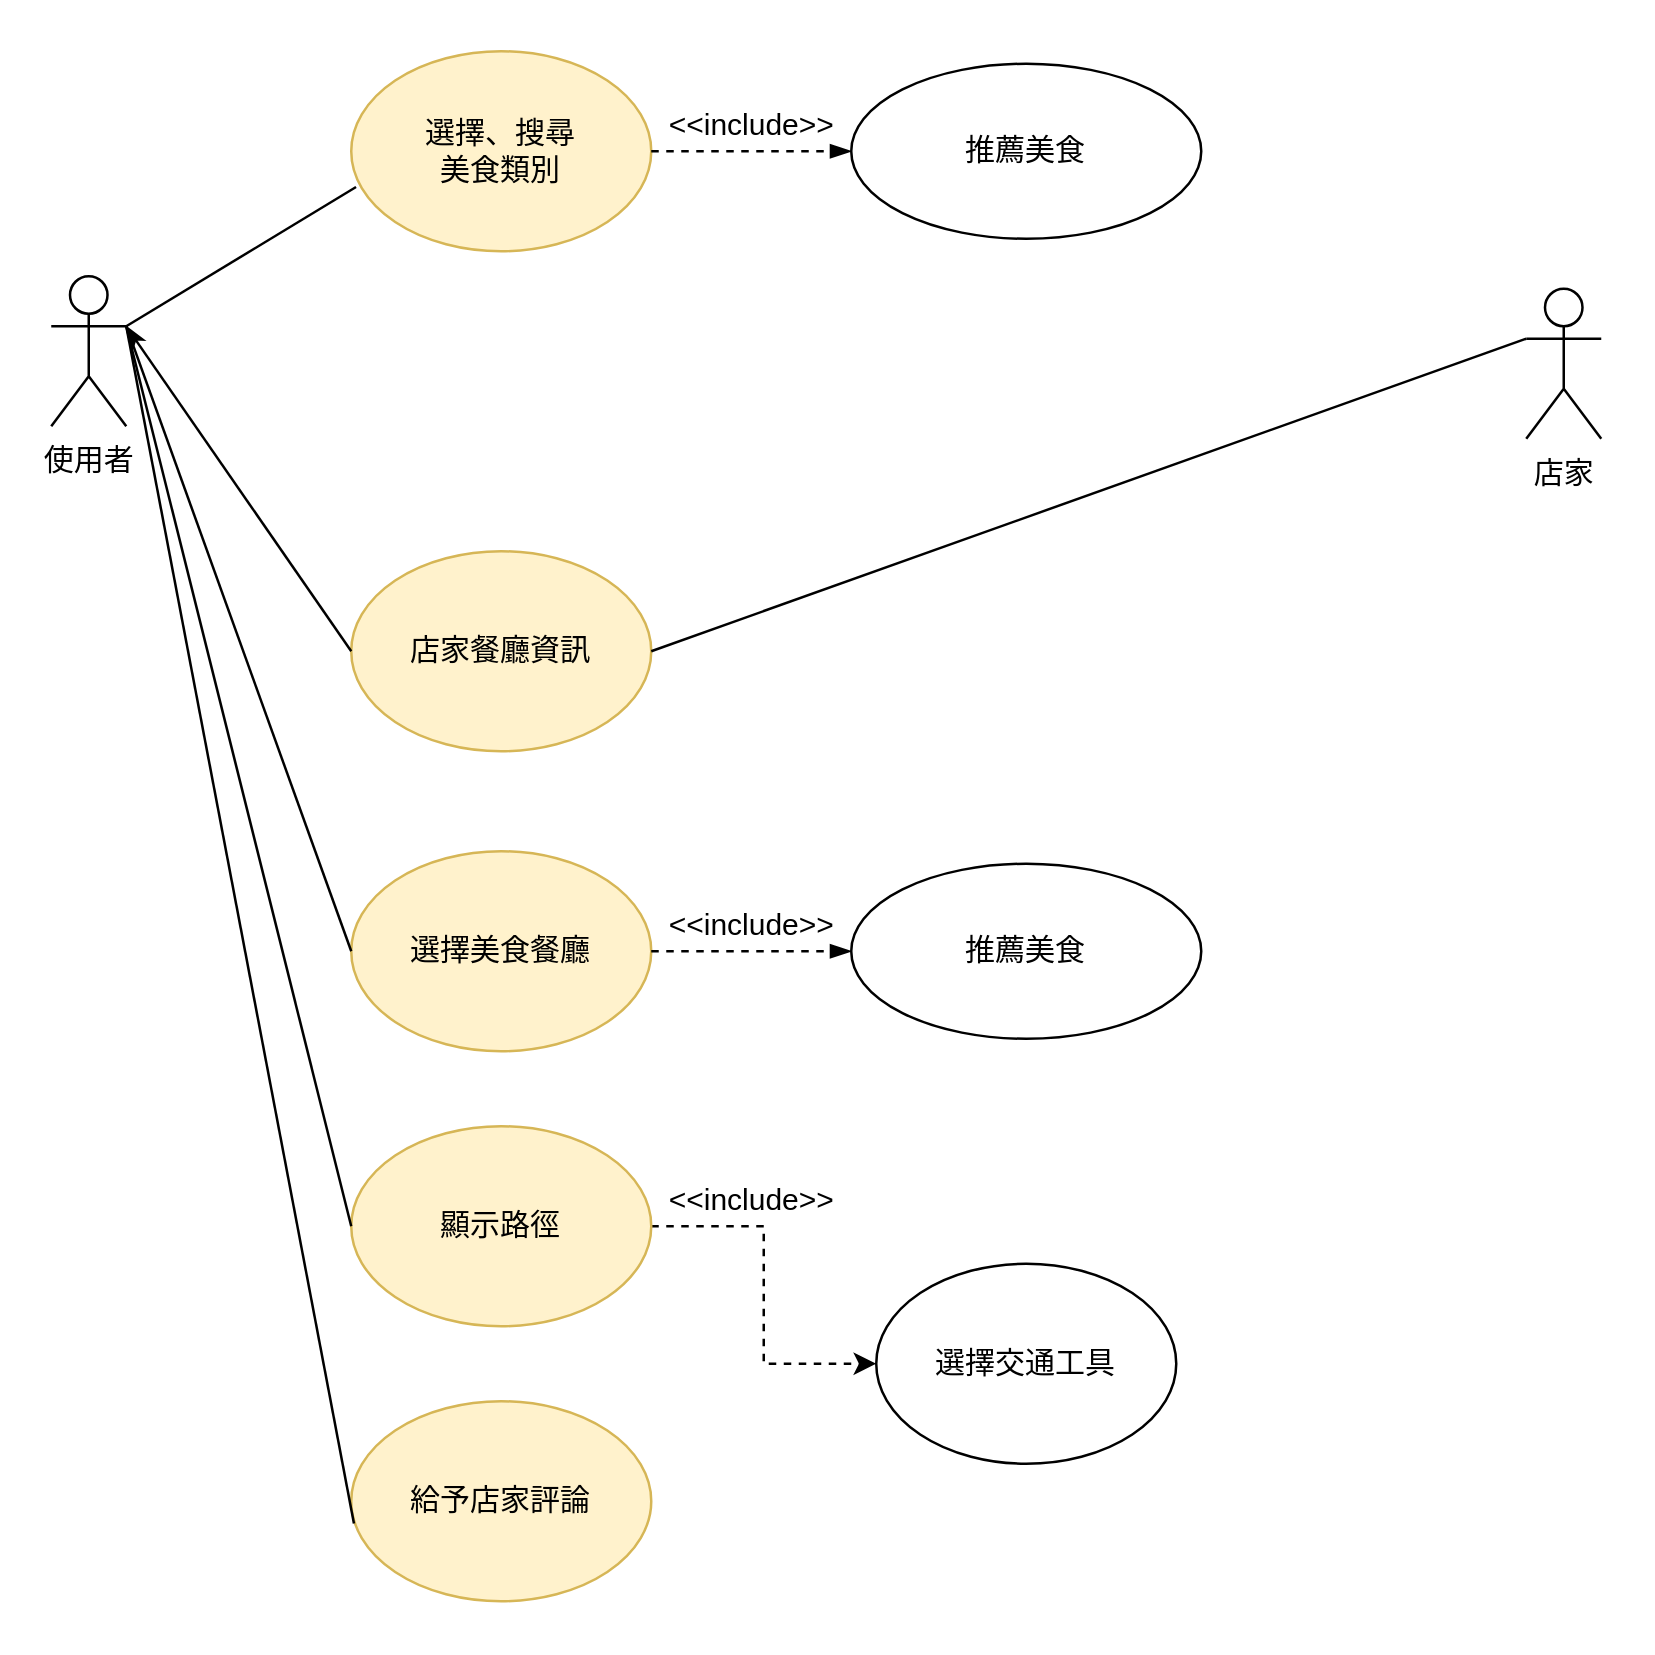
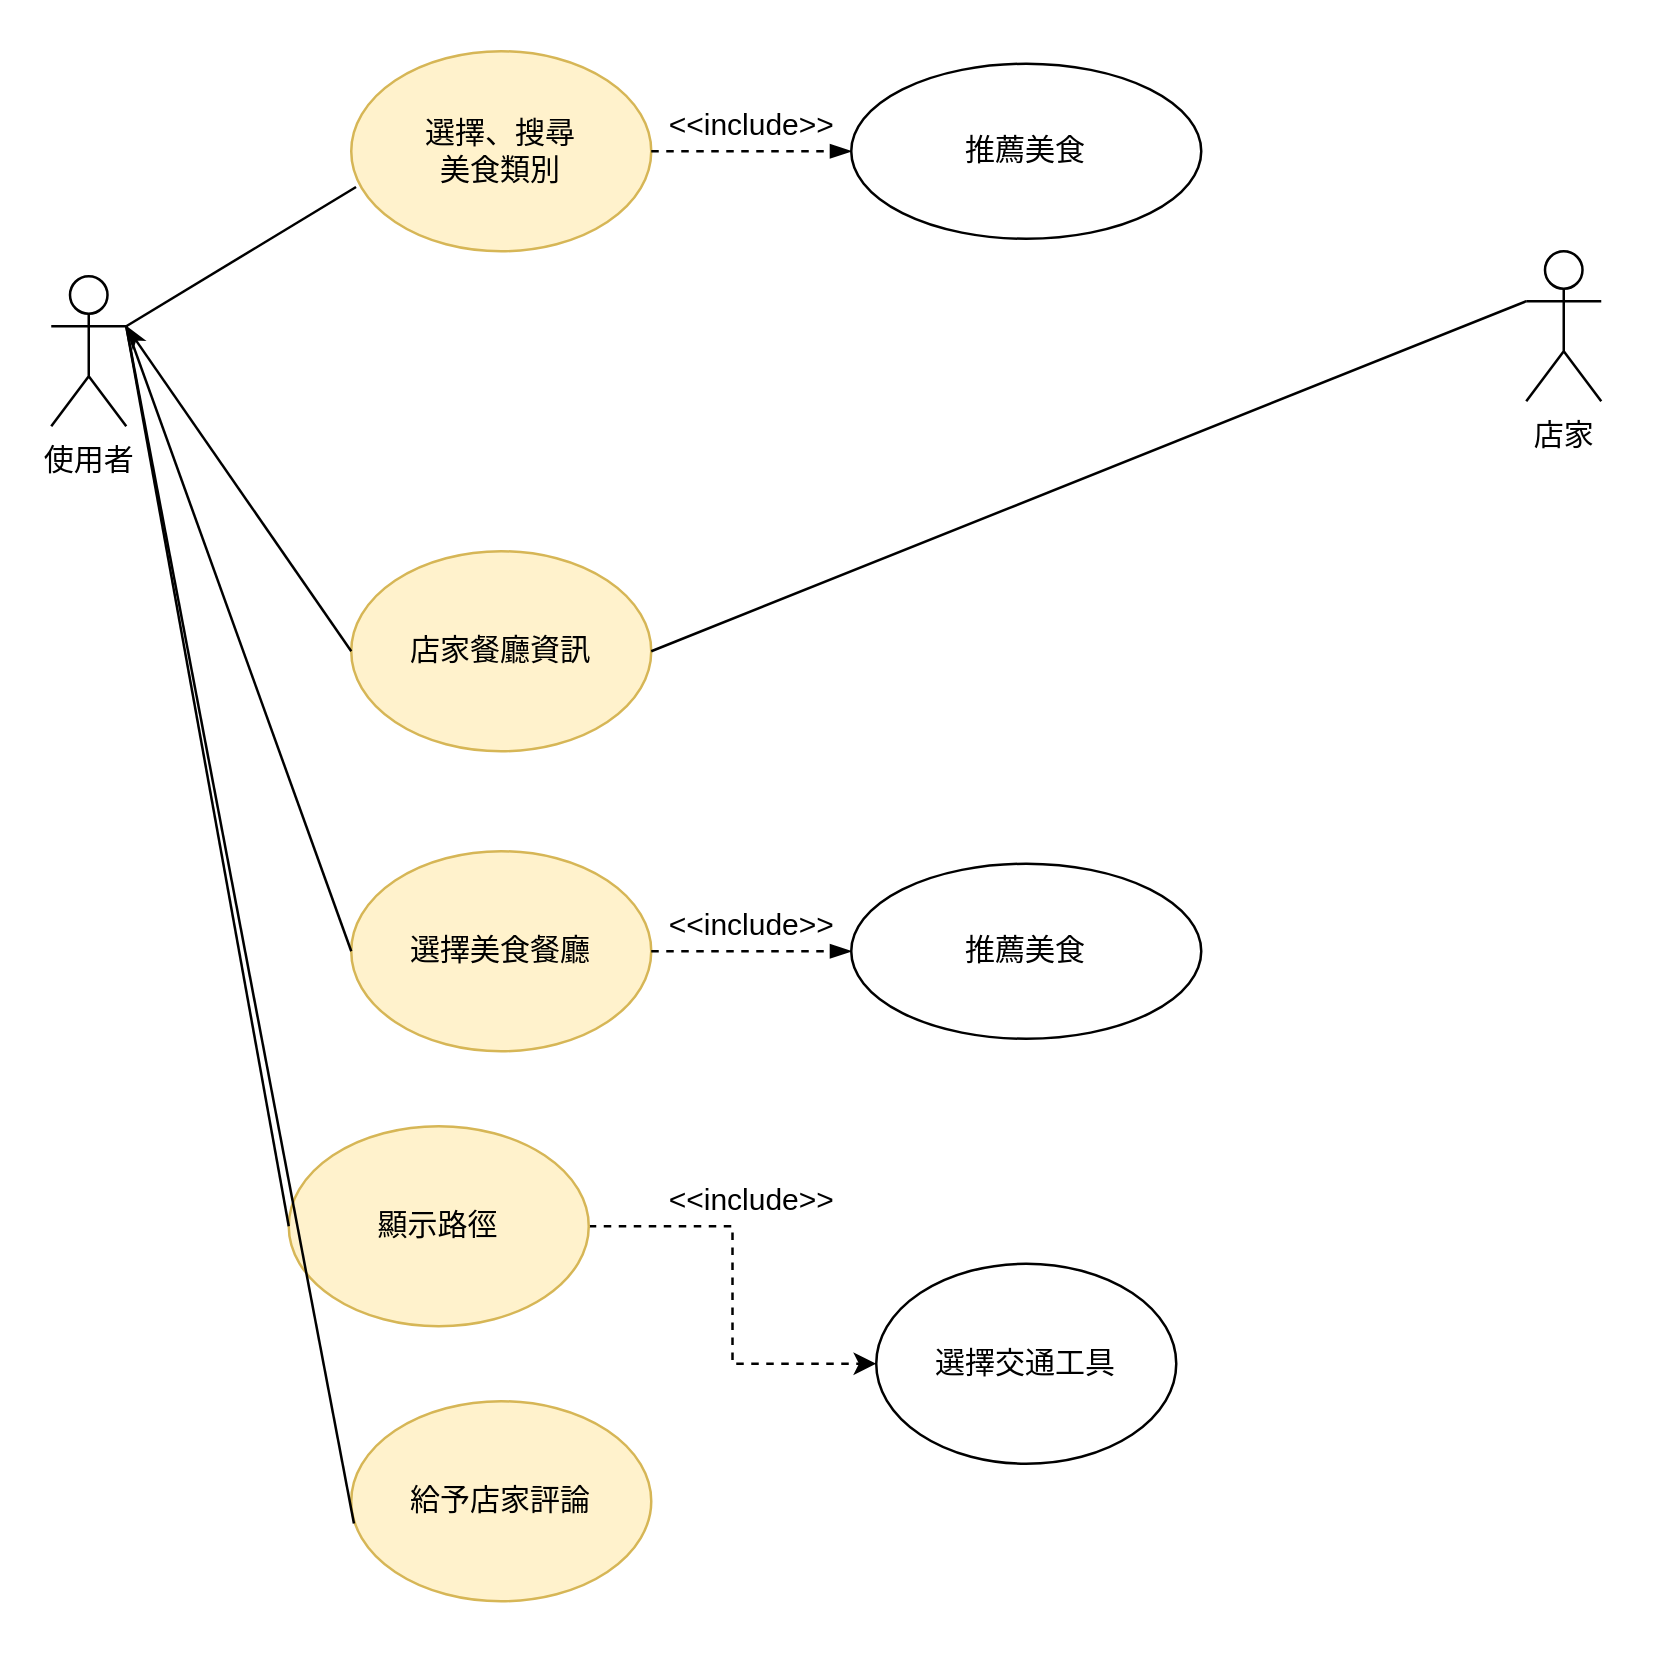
node "店家": moved (1564, 364) -> (1564, 326)
node "顯示路徑": moved (501, 1226) -> (439, 1226)
